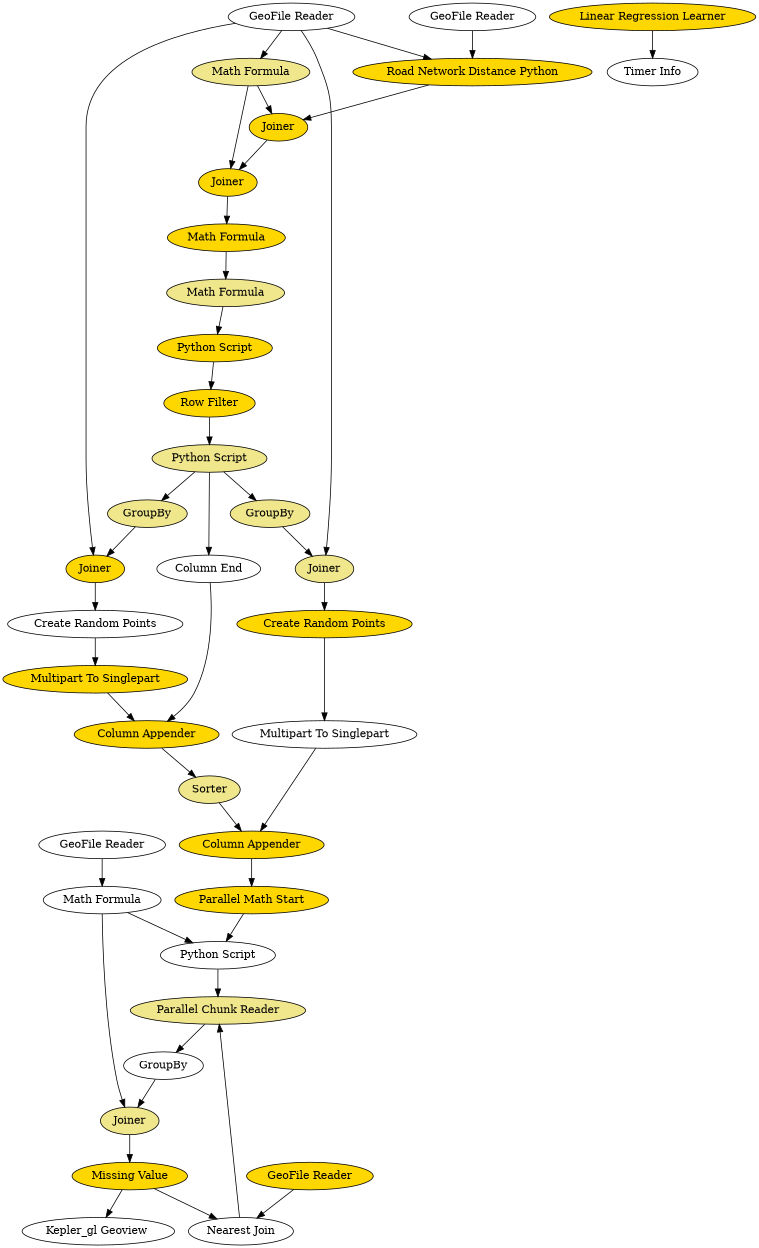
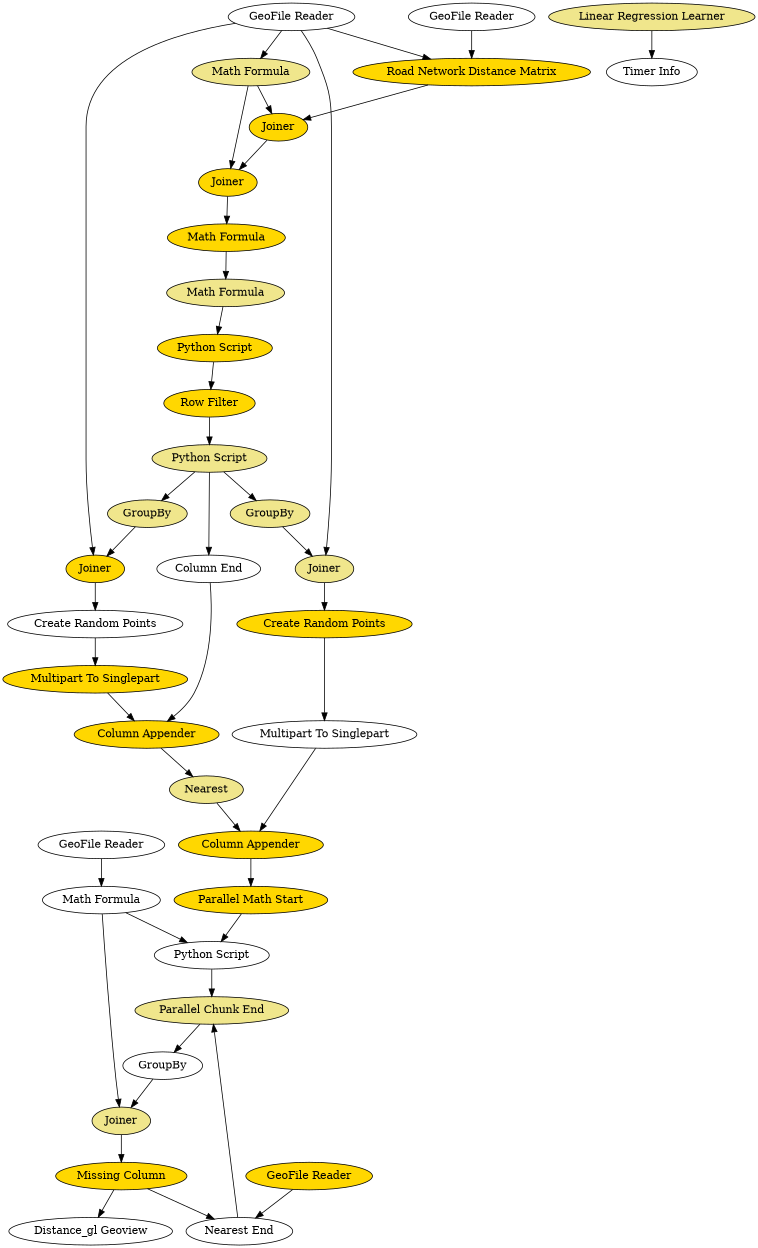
node "Linear Regression Learner": fillcolor gold -> khaki
node "Road Network Distance Python": label "Road Network Distance Python" -> "Road Network Distance Matrix"
node "Sorter": label "Sorter" -> "Nearest"
node "Parallel Chunk Reader": label "Parallel Chunk Reader" -> "Parallel Chunk End"
node "Missing Value": label "Missing Value" -> "Missing Column"
node "Kepler_gl Geoview": label "Kepler_gl Geoview" -> "Distance_gl Geoview"
node "Nearest Join": label "Nearest Join" -> "Nearest End"
